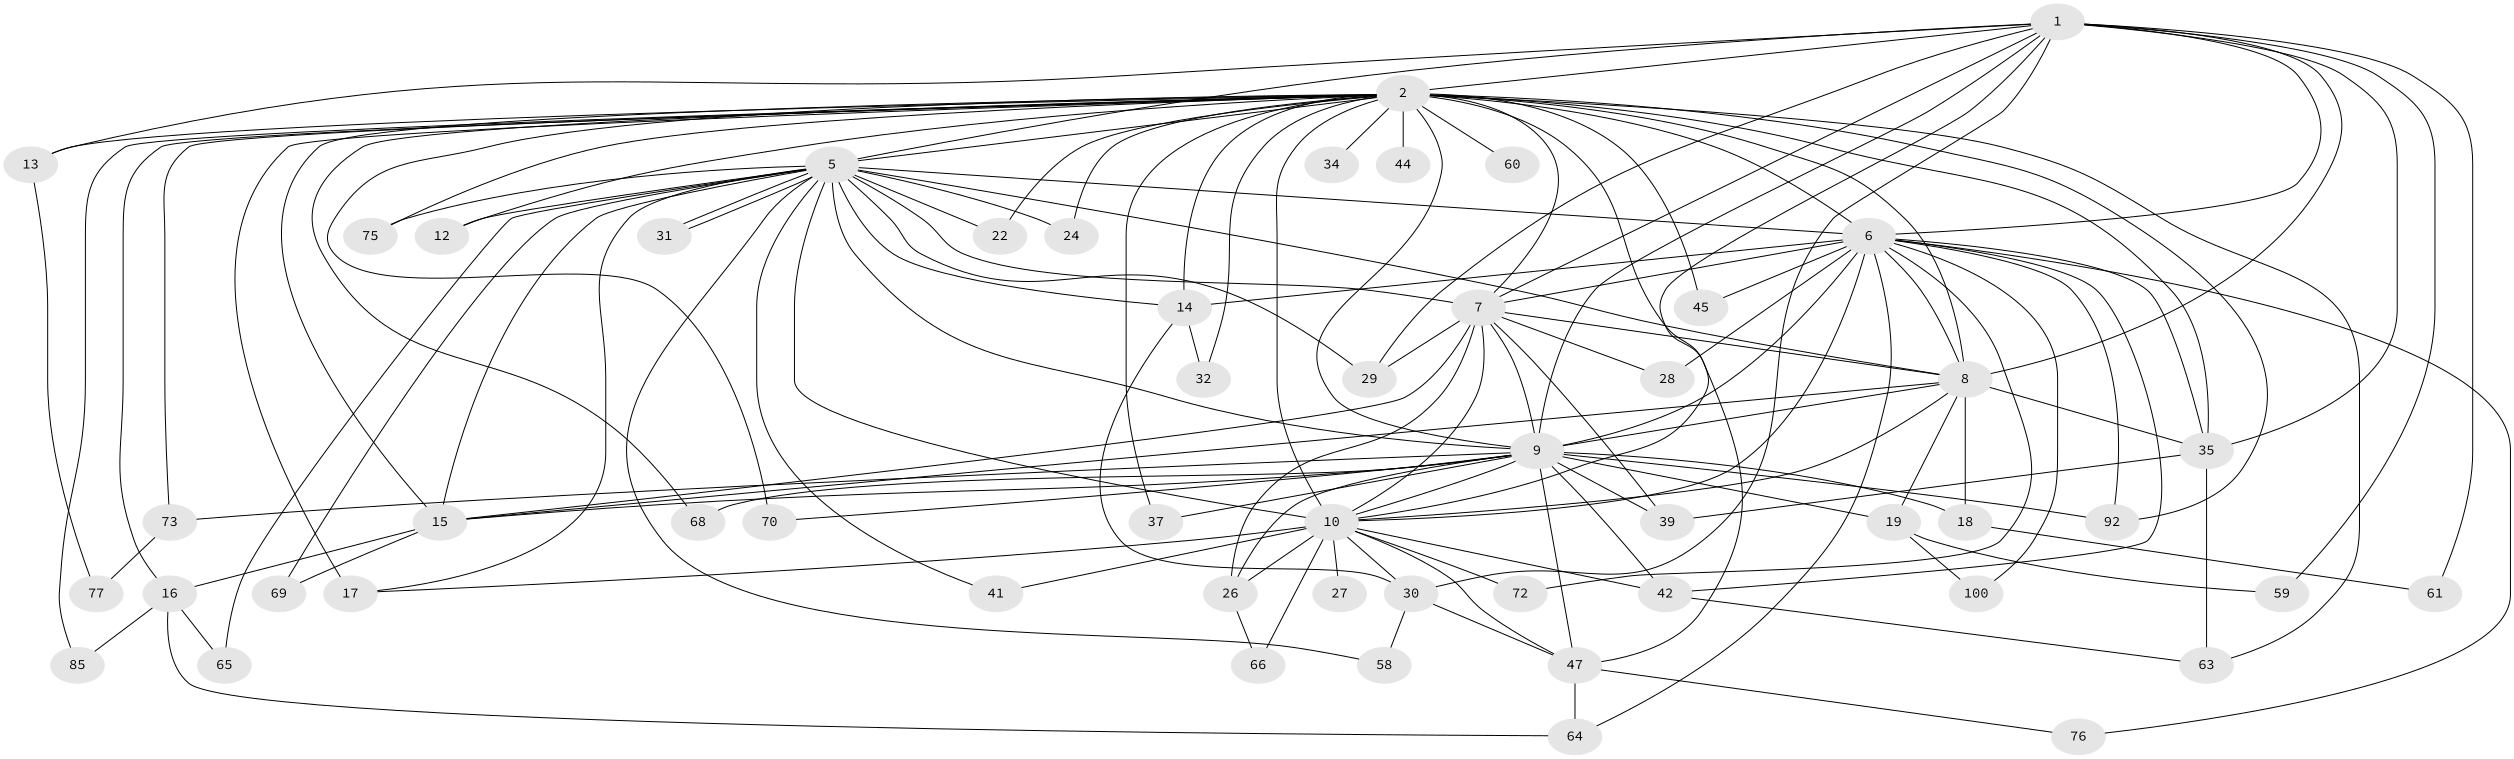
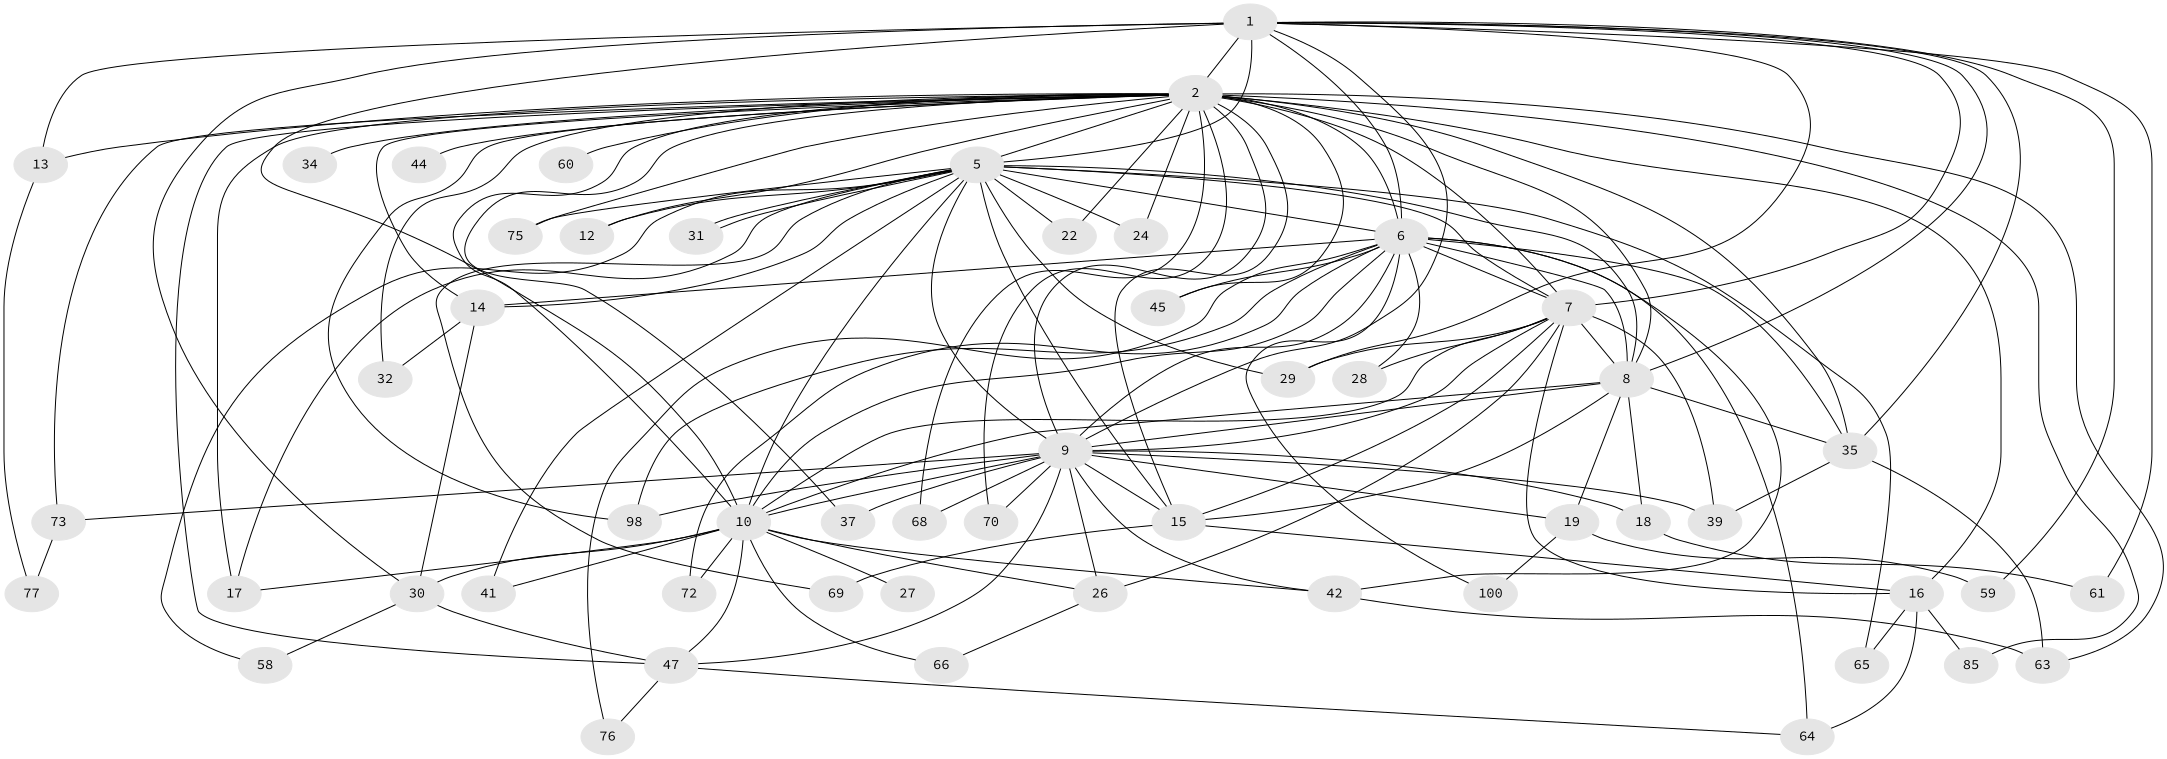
node "92": label "92" -> "98"
edge "7" -- "16": added
